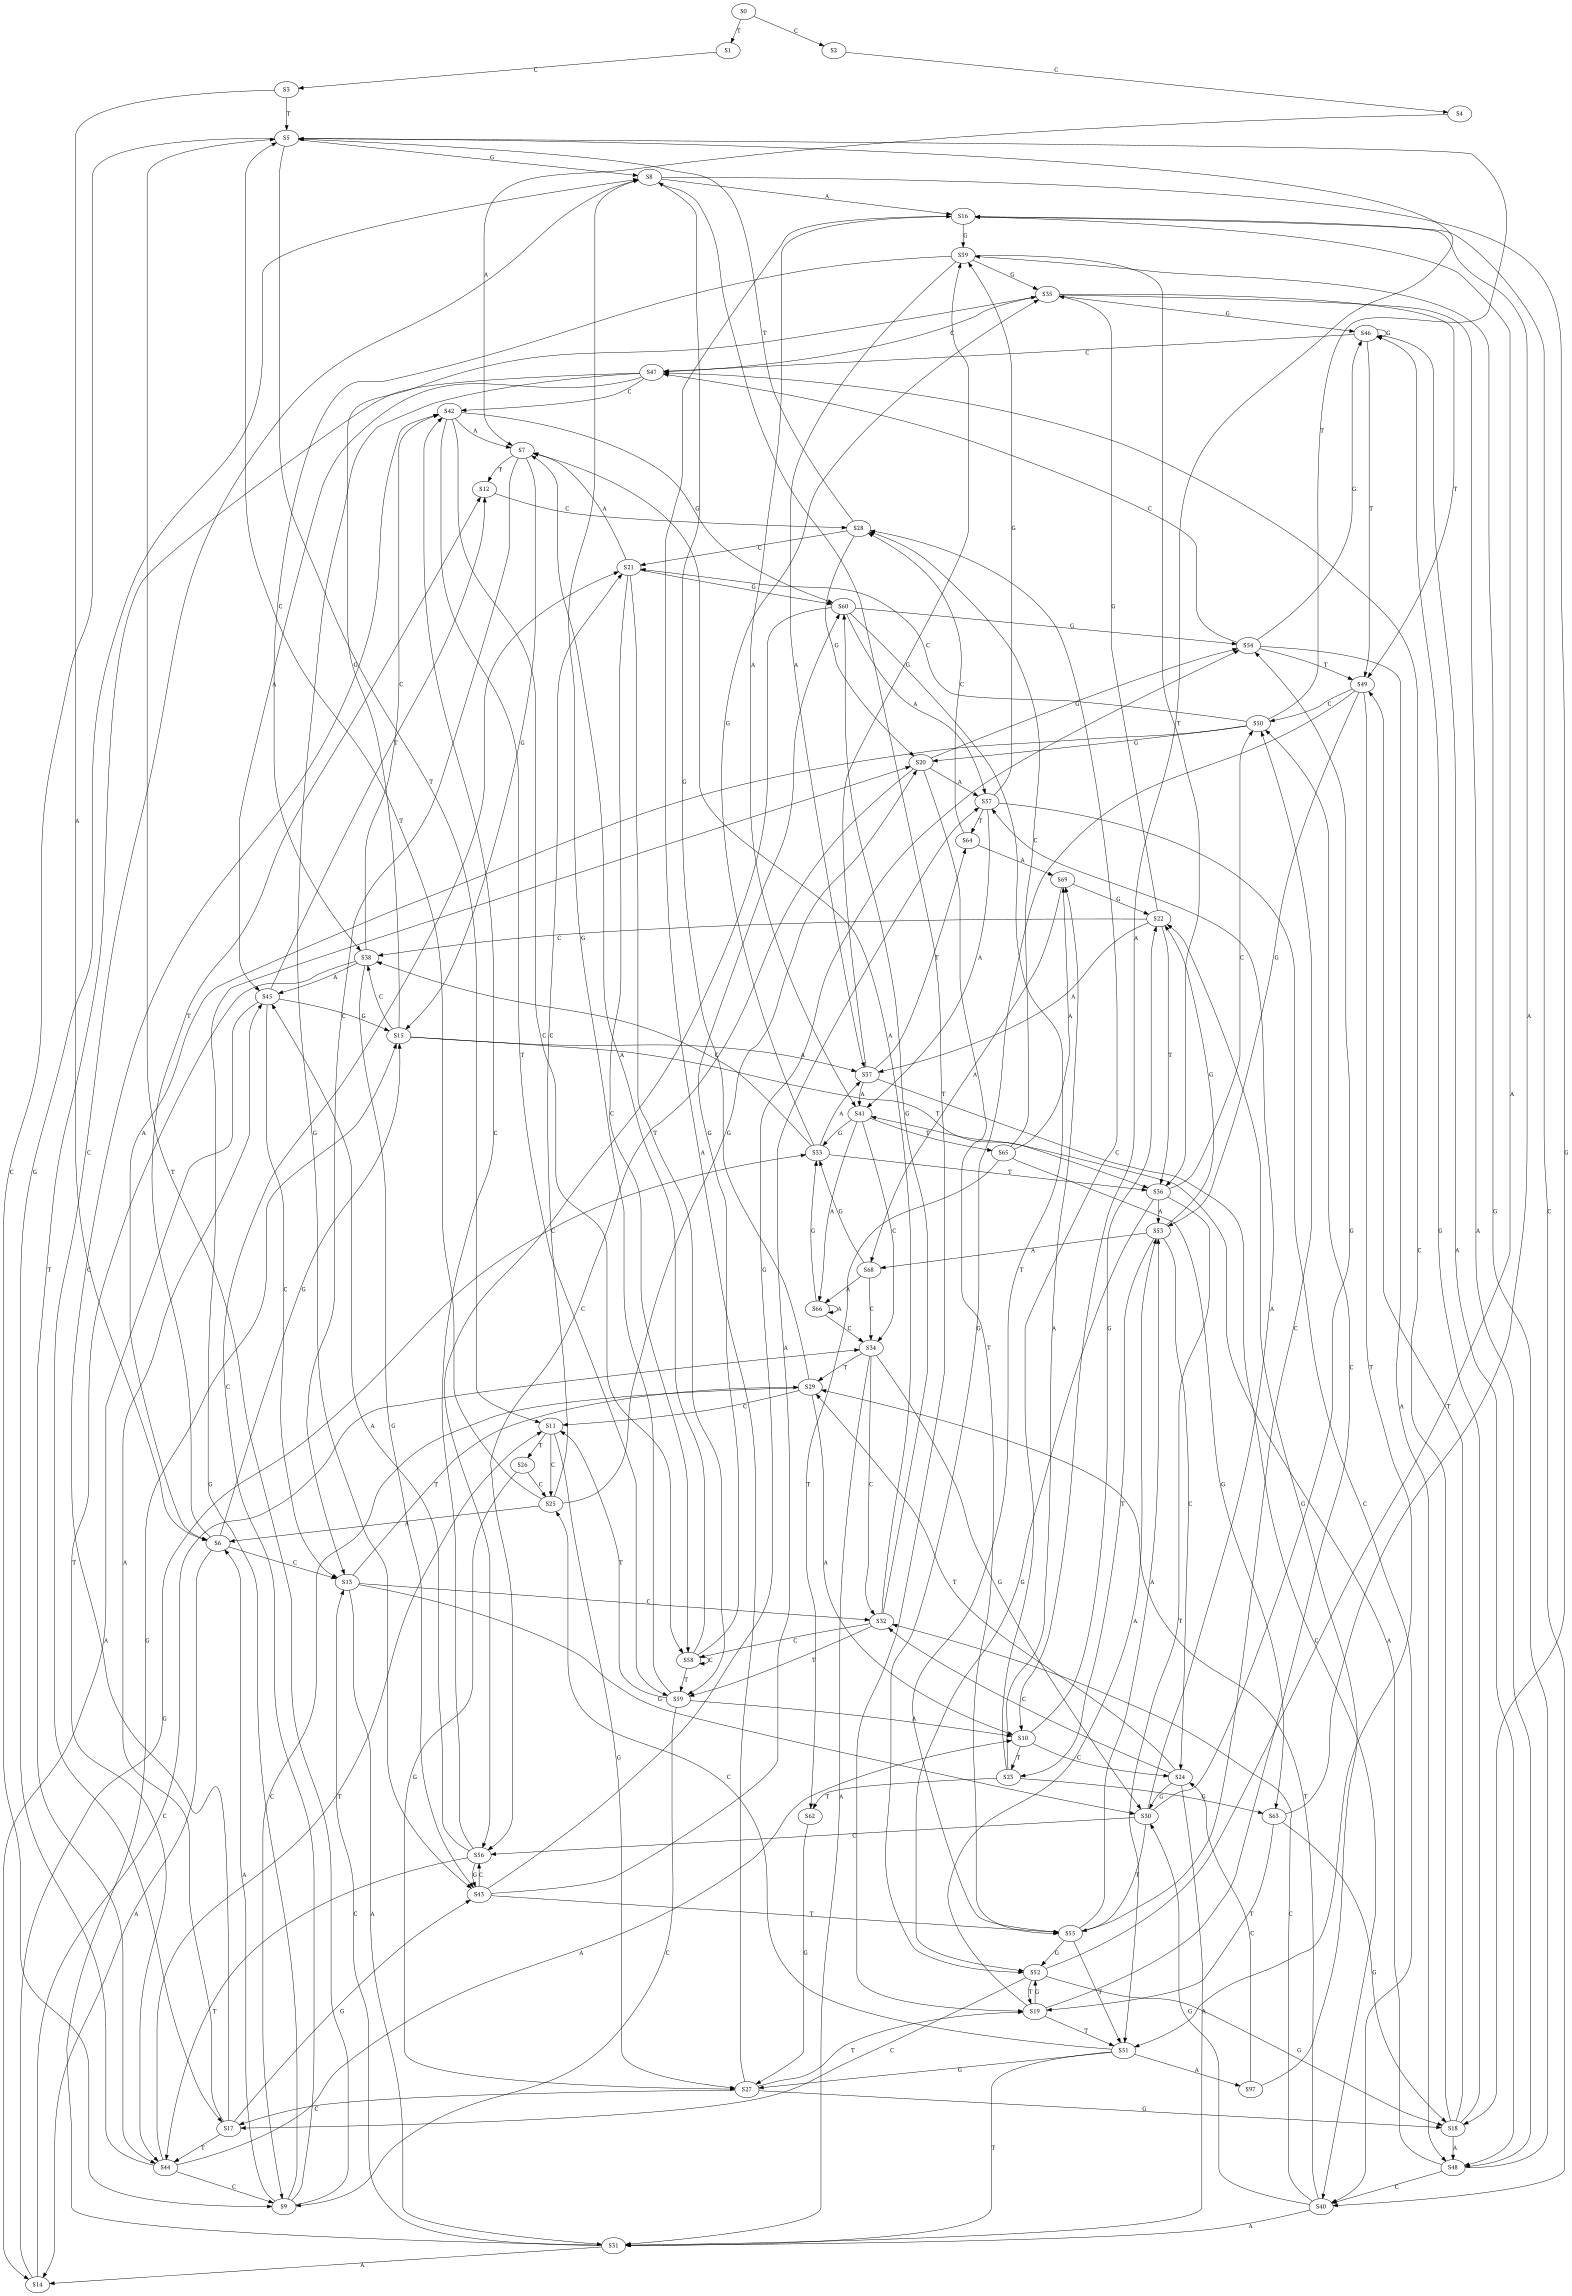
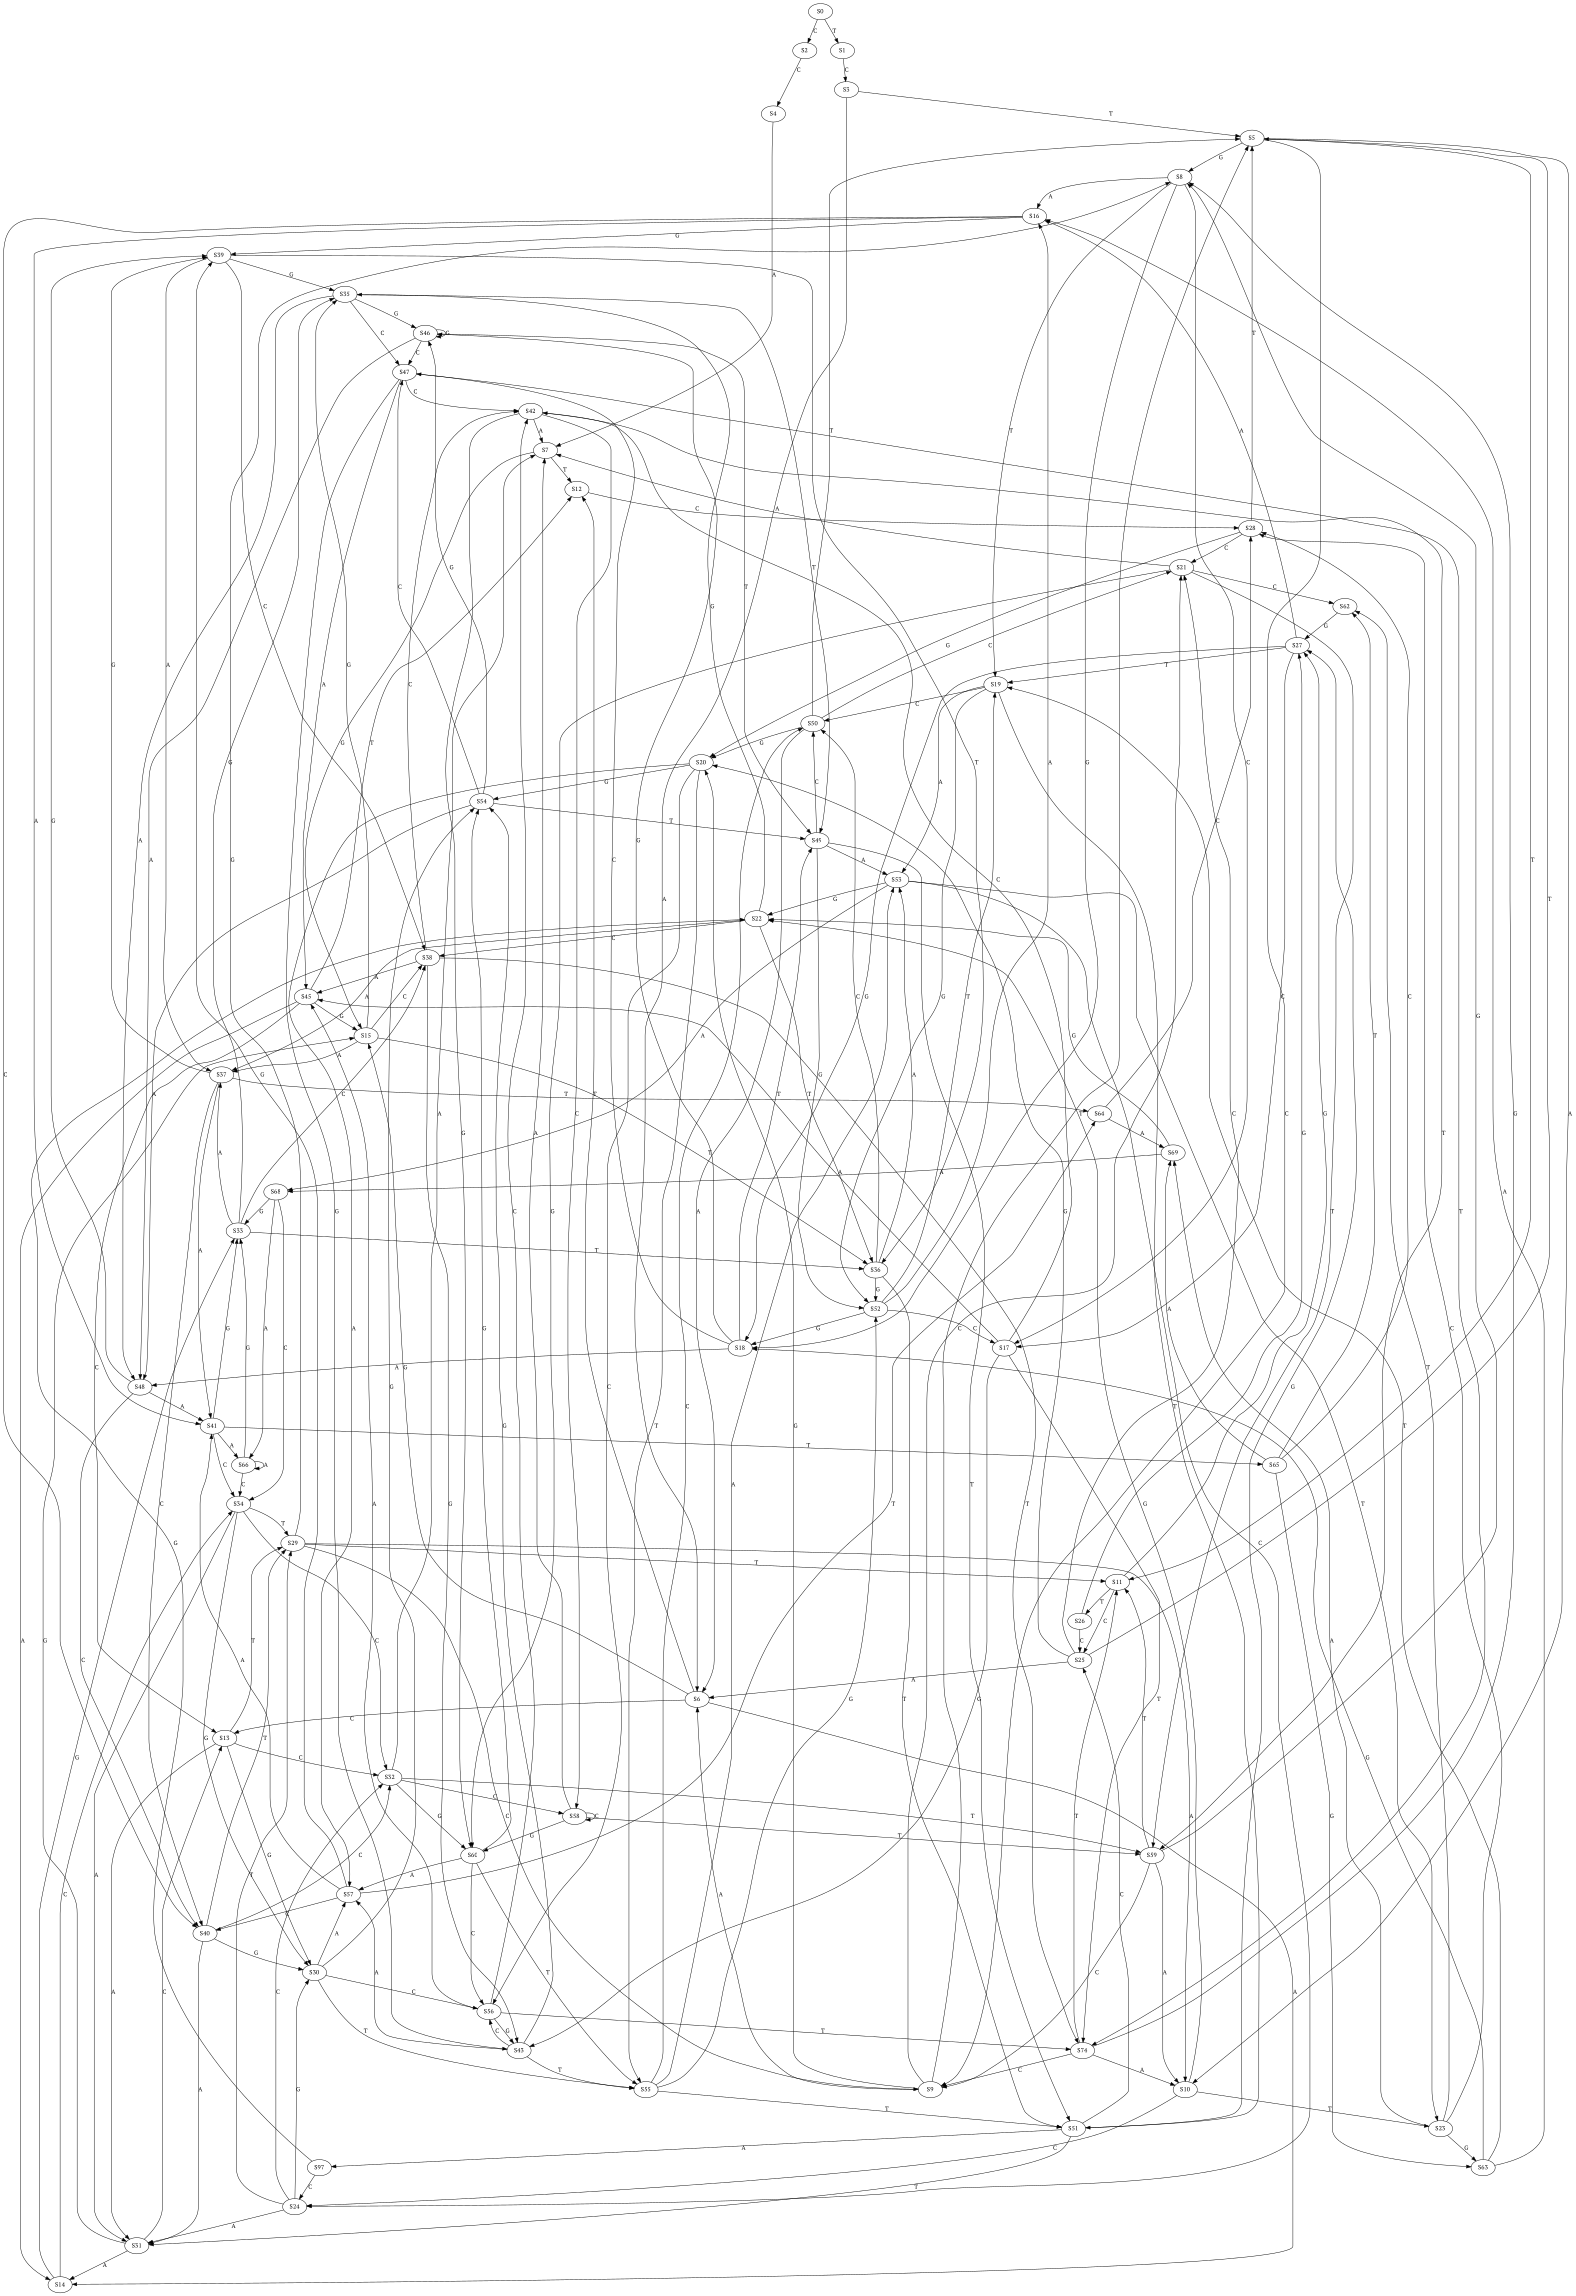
edge "S49" -> "S53": label "G" -> "A"
edge "S7" -> "S13": removed, label "C"
edge "S21" -> "S58": now "S21" -> "S62"
edge "S29" -> "S11": label "C" -> "T"
node "S44": label "S44" -> "S74"
